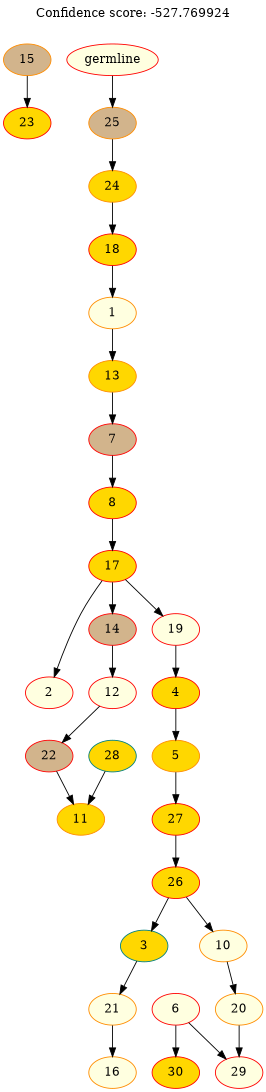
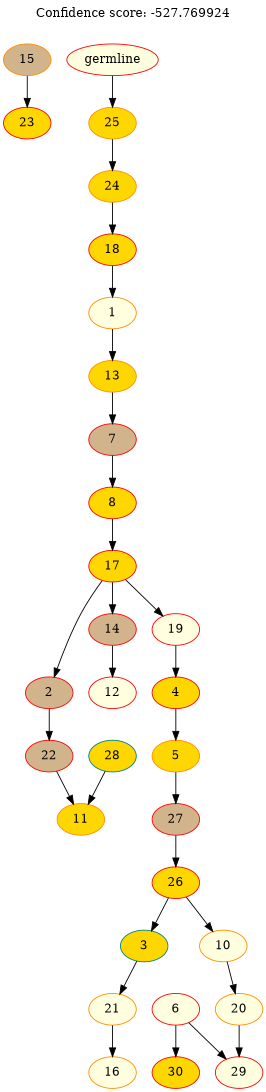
node "25": fillcolor tan -> gold
node "2": fillcolor lightyellow -> tan
edge "12" -> "22": now "2" -> "22"
node "27": fillcolor gold -> tan
